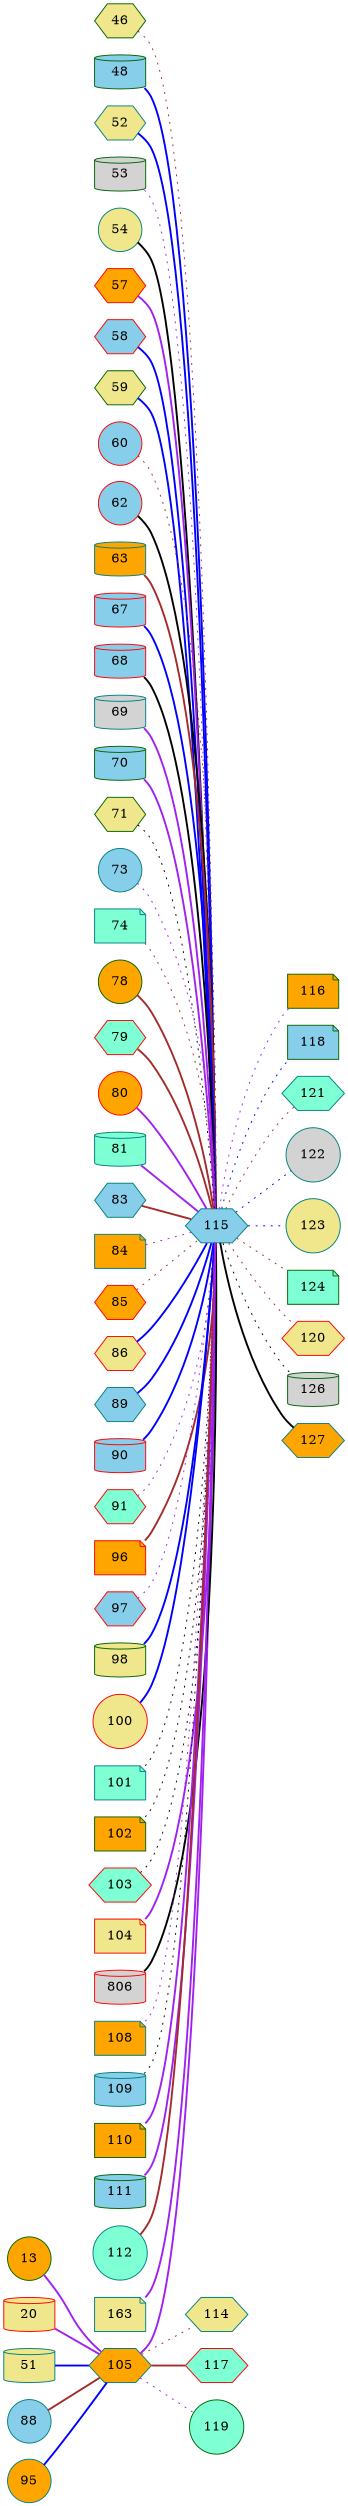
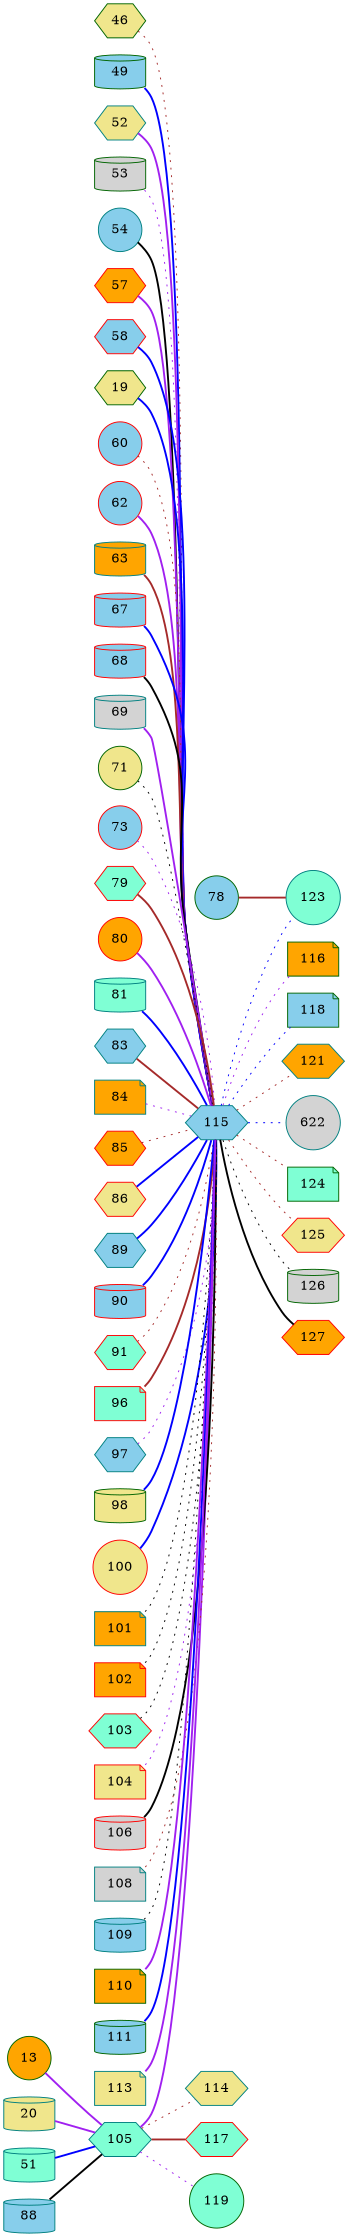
node "48": label "48" -> "49"
node "54": fillcolor khaki -> skyblue
node "59": label "59" -> "19"
edge "52" -- "115": color blue -> purple
node "70": removed
node "71": shape hexagon -> circle
edge "62" -- "115": color black -> purple
node "73": color teal -> red
node "74": removed
node "78": fillcolor orange -> skyblue
node "121": fillcolor aquamarine -> orange
edge "78" -- "115": now "78" -- "123"
node "122": label "122" -> "622"
edge "81" -- "115": color purple -> blue
node "123": fillcolor khaki -> aquamarine
node "120": label "120" -> "125"
edge "115" -- "91": color purple -> brown
node "127": color teal -> red
node "96": fillcolor orange -> aquamarine
edge "115" -- "104": style bold -> dotted
node "97": color red -> teal
edge "115" -- "108": color purple -> brown
edge "115" -- "111": color purple -> blue
node "101": fillcolor aquamarine -> orange
node "102": color darkgreen -> red
node "806": label "806" -> "106"
node "108": fillcolor orange -> lightgrey
node "112": removed
node "20": color red -> teal
node "163": label "163" -> "113"
node "51": fillcolor khaki -> aquamarine
node "105": fillcolor orange -> aquamarine
edge "105" -- "88": color brown -> black
node "88": shape circle -> cylinder
node "95": removed
